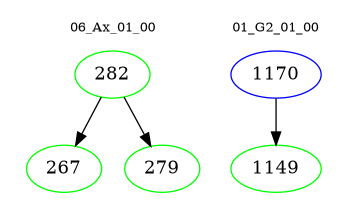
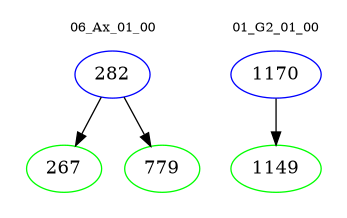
node "282": color green -> blue
node "279": label "279" -> "779"
